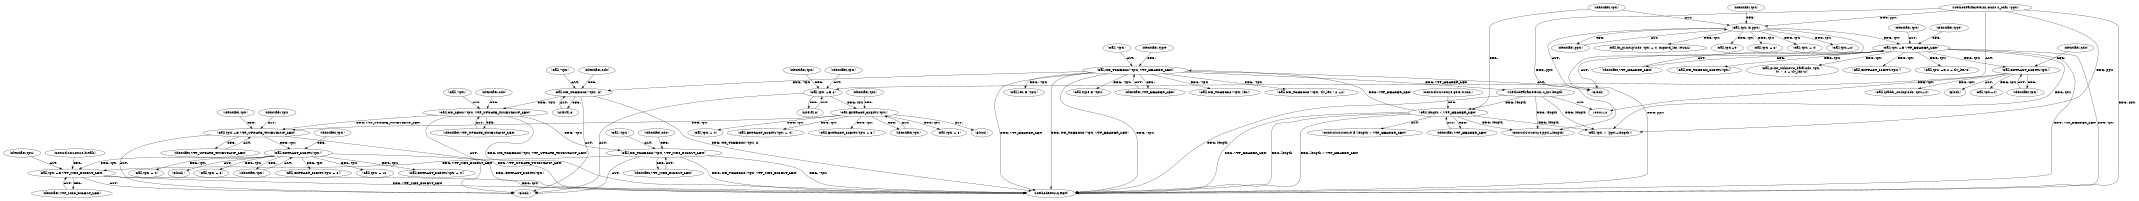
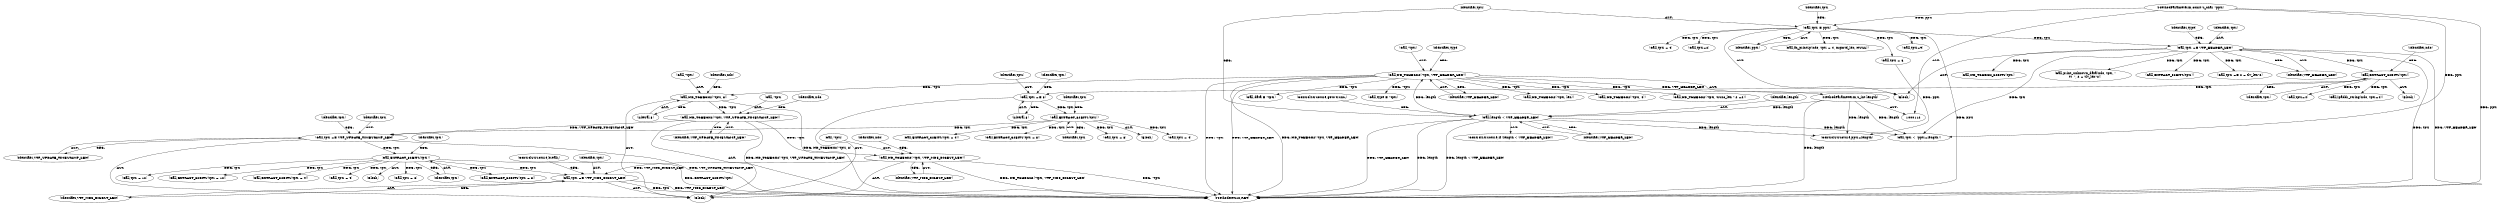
edge "(MethodParameterIn,const u_char *pptr)" -> "(ControlStructure,pptr+length)": now "(Call,tptr + 3)" -> "(ControlStructure,pptr+length)"
node "(Call,len = *tptr)": label "(Call,len = *tptr)" -> "(Call,data = *tptr)"
node "(Call,ND_TCHECK2(*tptr, tlv_len * 2 +2))": label "(Call,ND_TCHECK2(*tptr, tlv_len * 2 +2))" -> "(Call,ND_TCHECK2(*tptr, trunc_len * 2 +2))"
edge "(Call,length < VTP_HEADER_LEN)" -> "(Call,ND_TCHECK2(*tptr, VTP_HEADER_LEN))": label "DDG: VTP_HEADER_LEN" -> "DDG: length"
node "(Call,ND_TCHECK2(*tptr, 4))": added
node "(Identifier,length)": added
node "(Call,ND_LEN2(*tptr, VTP_UPDATE_TIMESTAMP_LEN))": label "(Call,ND_LEN2(*tptr, VTP_UPDATE_TIMESTAMP_LEN))" -> "(Call,ND_TCHECK2(*tptr, VTP_UPDATE_TIMESTAMP_LEN))"
node "(Call,EXTRACT_32BITS(tptr + 12))": added
